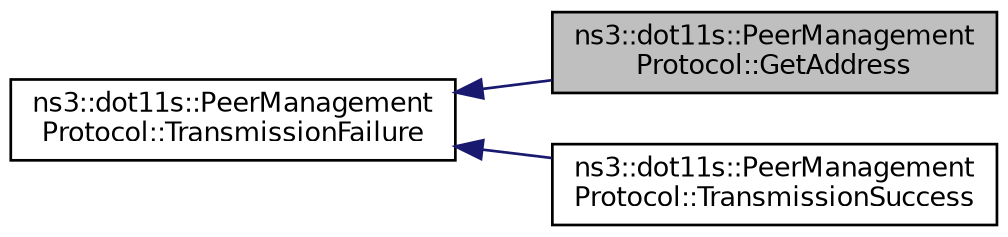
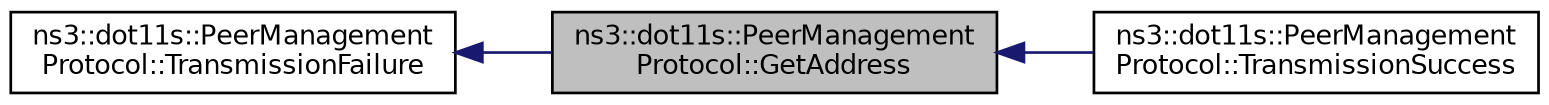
edge "ns3::dot11s::PeerManagement Protocol::TransmissionSuccess" -> "ns3::dot11s::PeerManagement Protocol::TransmissionFailure": now "ns3::dot11s::PeerManagement Protocol::TransmissionSuccess" -> "ns3::dot11s::PeerManagement Protocol::GetAddress"
